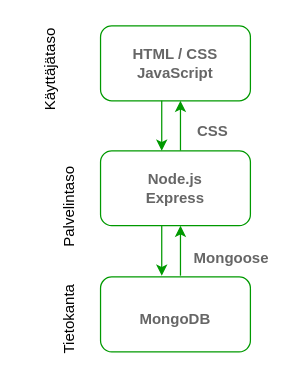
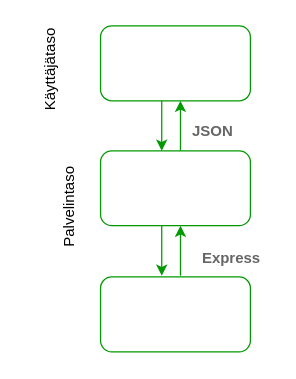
node "HTML / CSS JavaScript": removed
node "CSS": label "CSS" -> "JSON"
node "Node.js Express": removed
node "Mongoose": label "Mongoose" -> "Express"
node "Tietokanta": removed
node "MongoDB": removed
